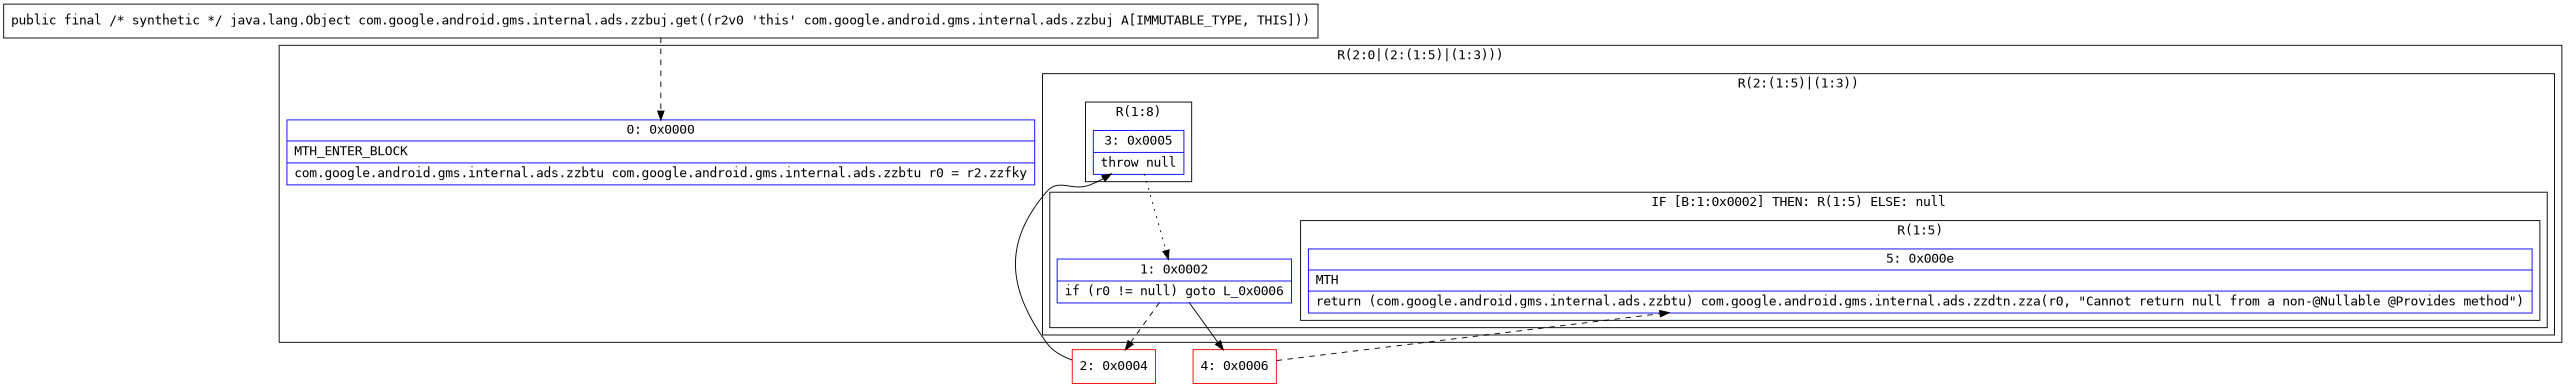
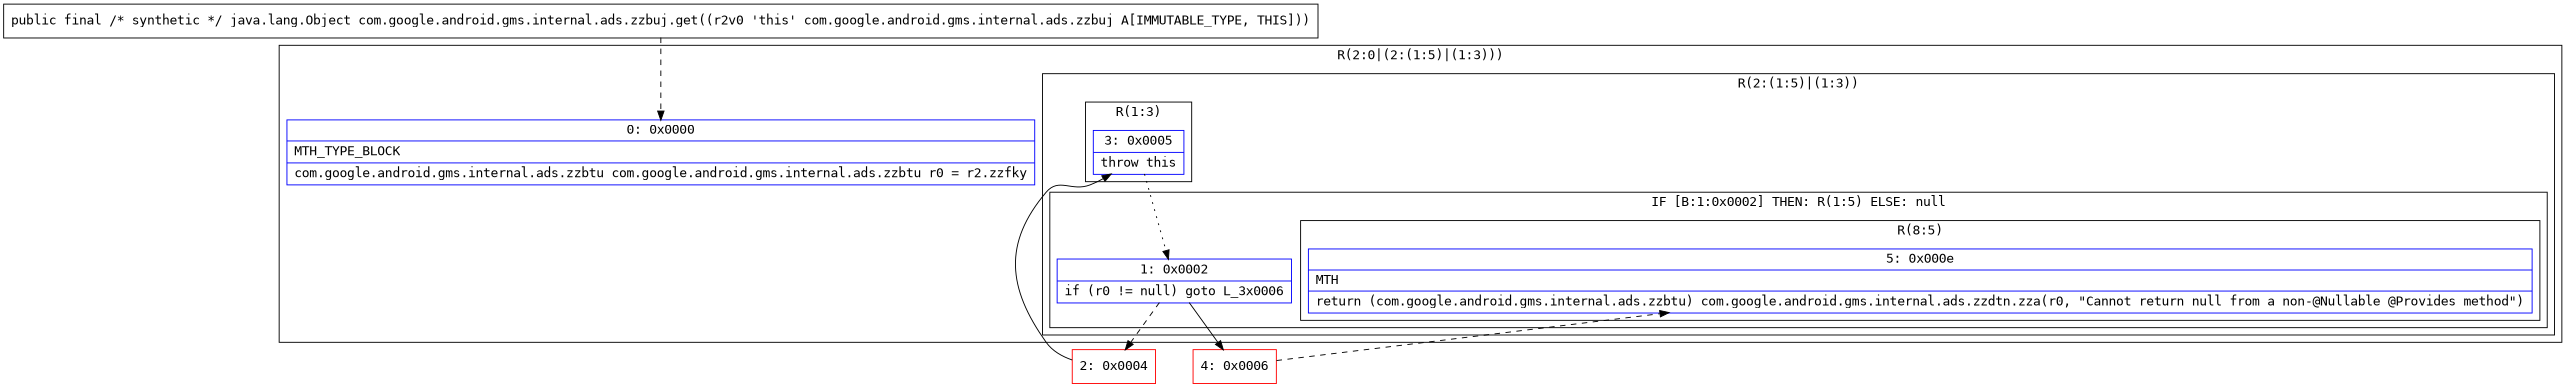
cluster "R(1:8)": label "R(1:8)" -> "R(1:3)"
node "0: 0x0000": text "MTH_ENTER_BLOCK" -> "MTH_TYPE_BLOCK"
node "3: 0x0005": text "throw null" -> "throw this"
cluster "R(1:5)": label "R(1:5)" -> "R(8:5)"
node "1: 0x0002": text "if (r0 != null) goto L_0x0006" -> "if (r0 != null) goto L_3x0006"
